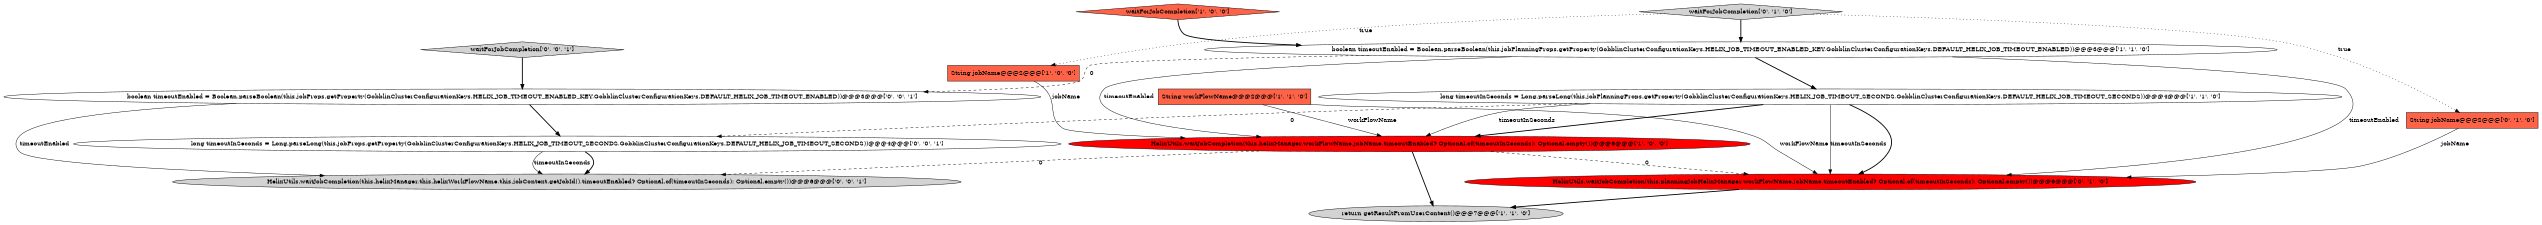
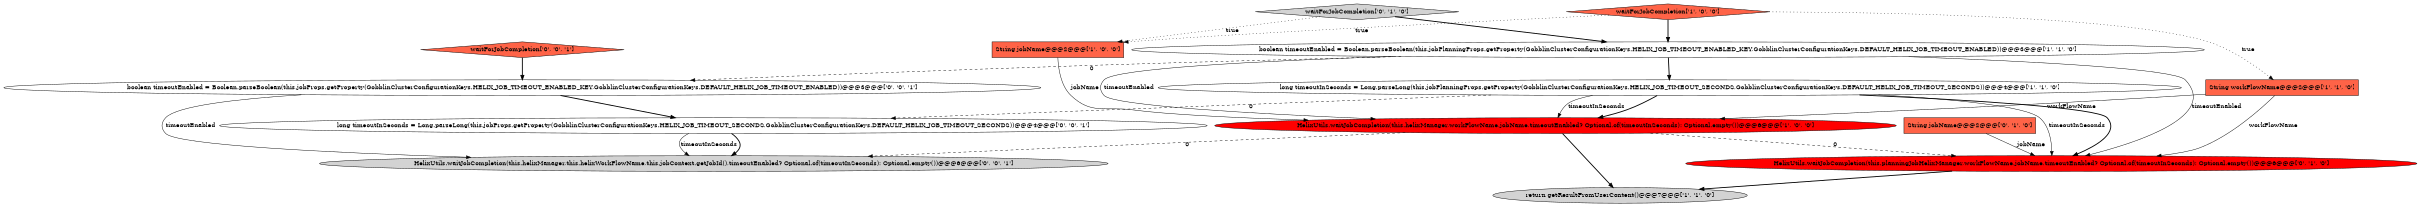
edge "waitForJobCompletion['1', '0', '0']" -> "String workFlowName@@@2@@@['1', '1', '0']": added, label "true"
edge "waitForJobCompletion['1', '0', '0']" -> "String jobName@@@2@@@['1', '0', '0']": added, label "true"
edge "waitForJobCompletion['0', '1', '0']" -> "String jobName@@@2@@@['0', '1', '0']": removed, label "true"
node "waitForJobCompletion['0', '0', '1']": fillcolor lightgray -> tomato
